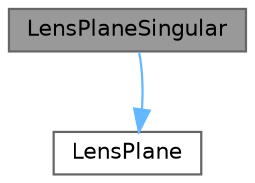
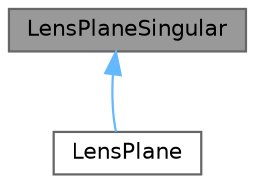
edge "LensPlaneSingular" -> "LensPlane": reversed
